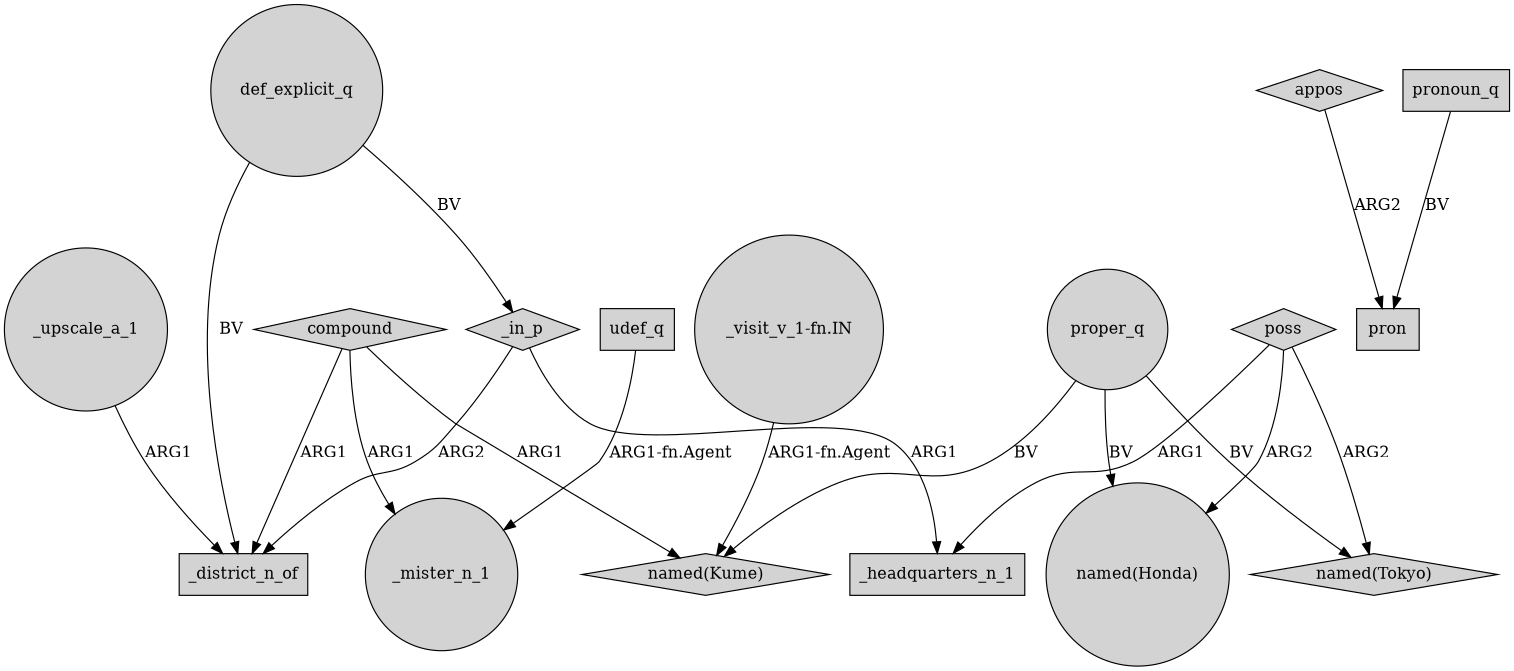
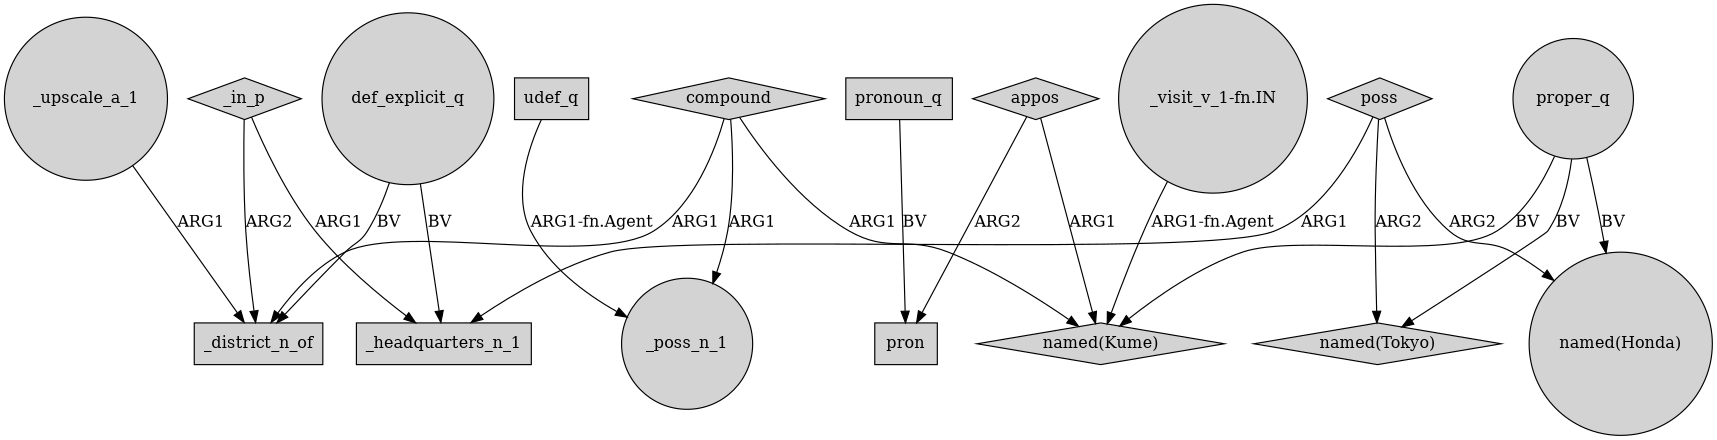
edge "appos" -> "named(Kume)": added, label "ARG1"
edge "def_explicit_q" -> "_in_p": now "def_explicit_q" -> "_headquarters_n_1"
node "_mister_n_1": label "_mister_n_1" -> "_poss_n_1"
